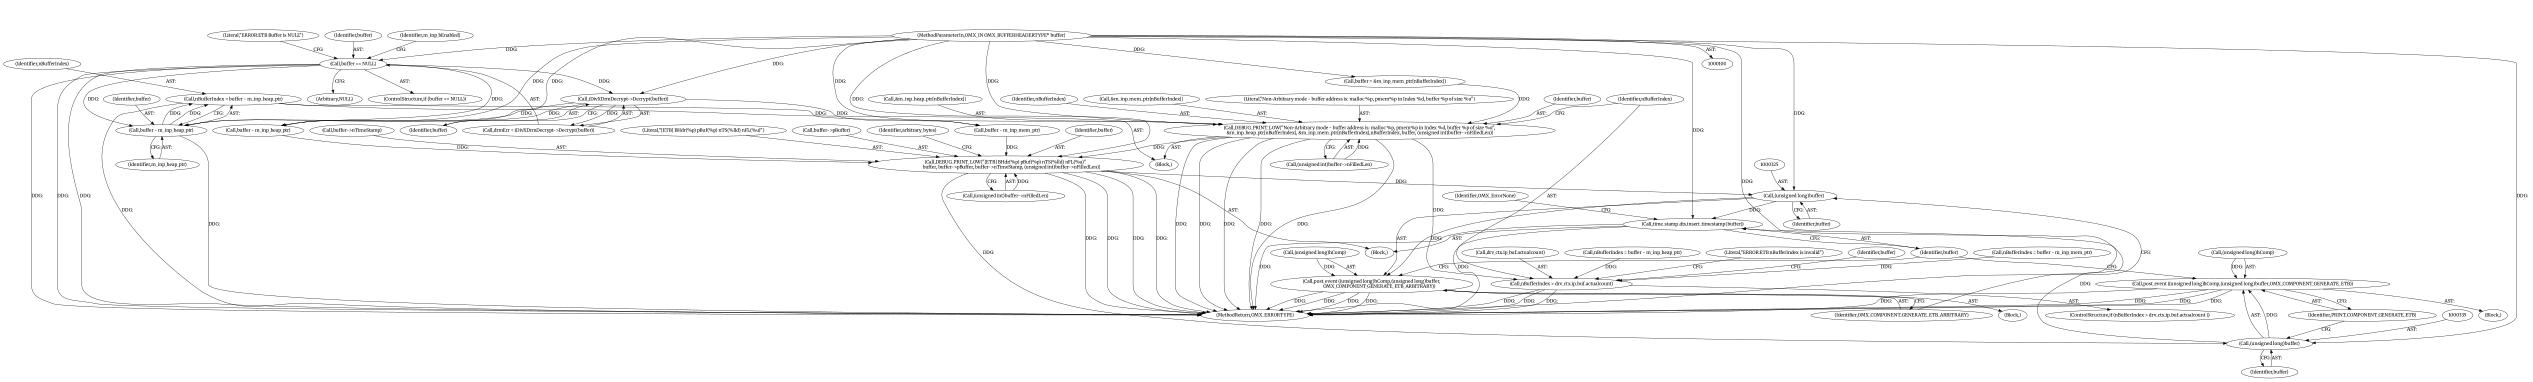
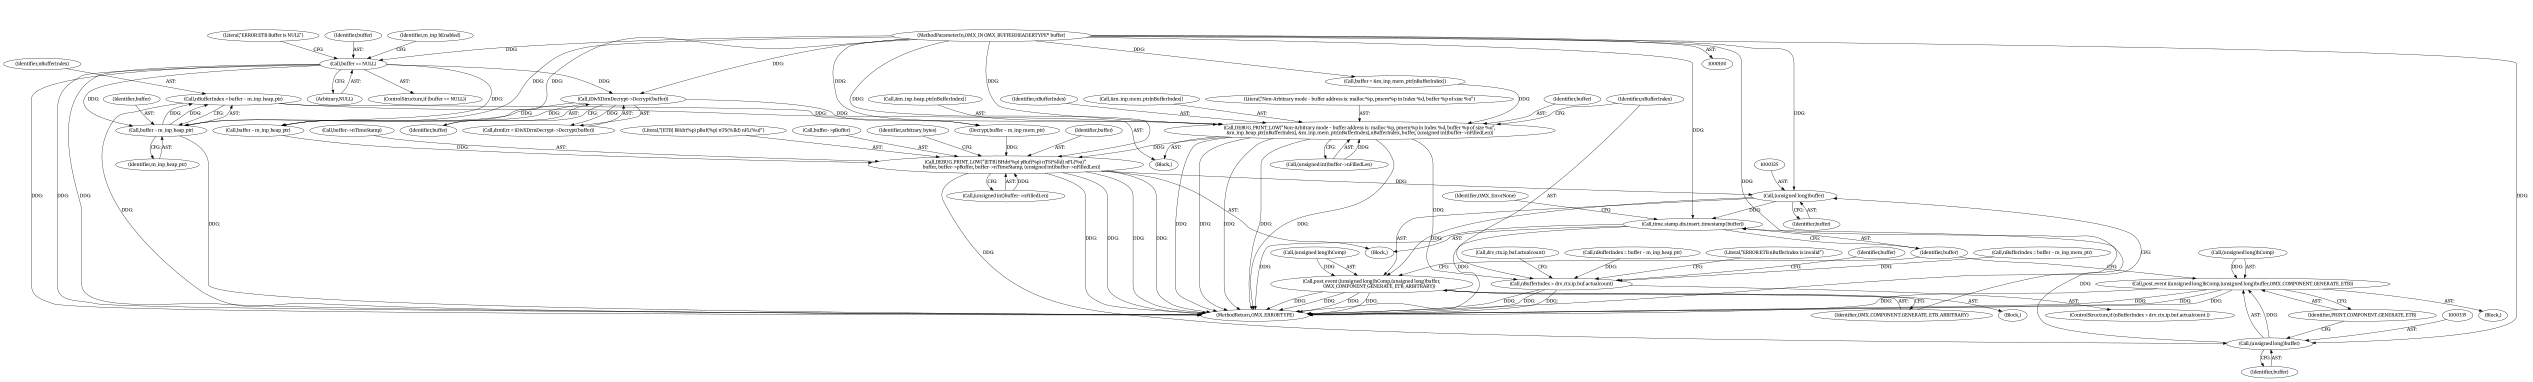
edge "(Call,drmErr = iDivXDrmDecrypt->Decrypt(buffer))" -> "(Call,buffer == NULL)": now "(Arbitrary,NULL)" -> "(Call,buffer == NULL)"
node "(Call,buffer - m_inp_mem_ptr)": label "(Call,buffer - m_inp_mem_ptr)" -> "(Decrypt,buffer - m_inp_mem_ptr)"
edge "(Call,drv_ctx.ip_buf.actualcount)" -> "(Call,nBufferIndex > drv_ctx.ip_buf.actualcount)": label "AST: " -> "CFG: "
